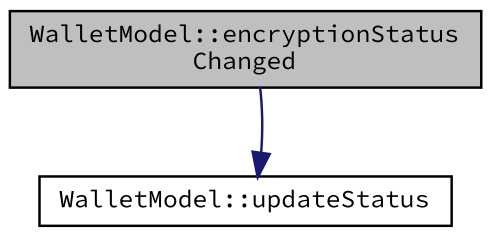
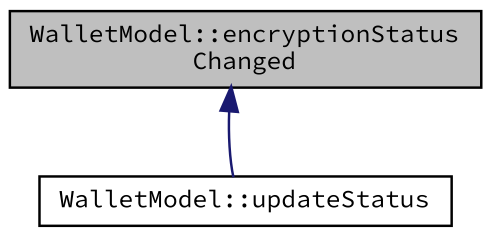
edge "WalletModel::encryptionStatus Changed" -> "WalletModel::updateStatus": reversed
